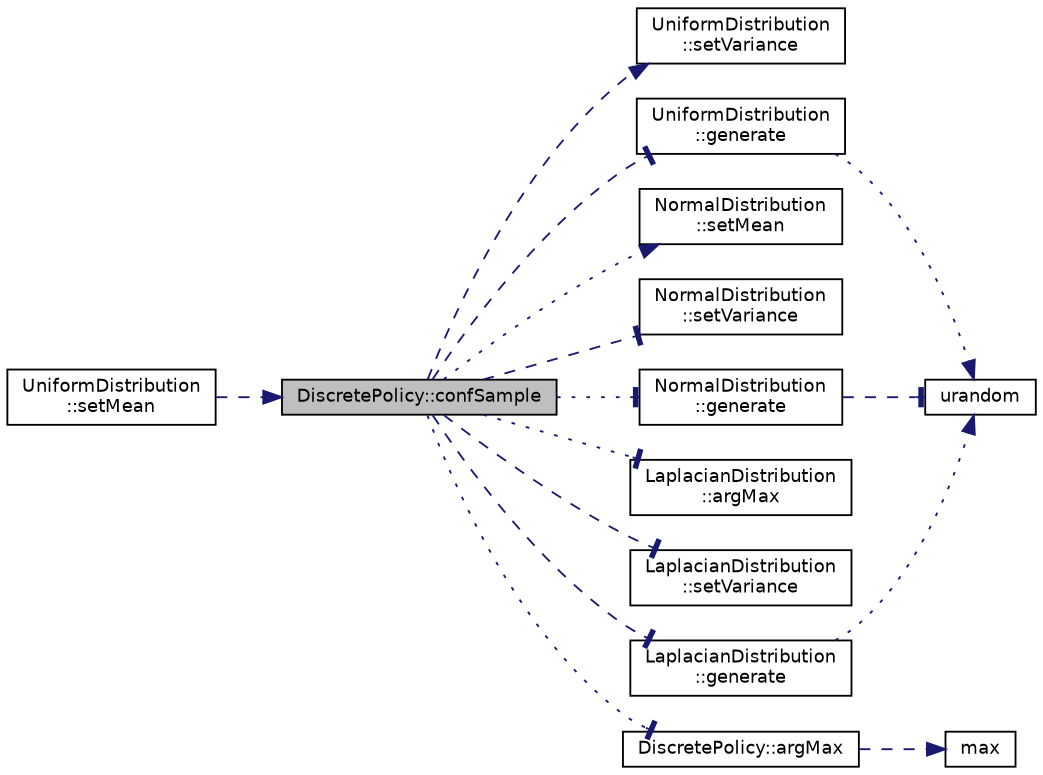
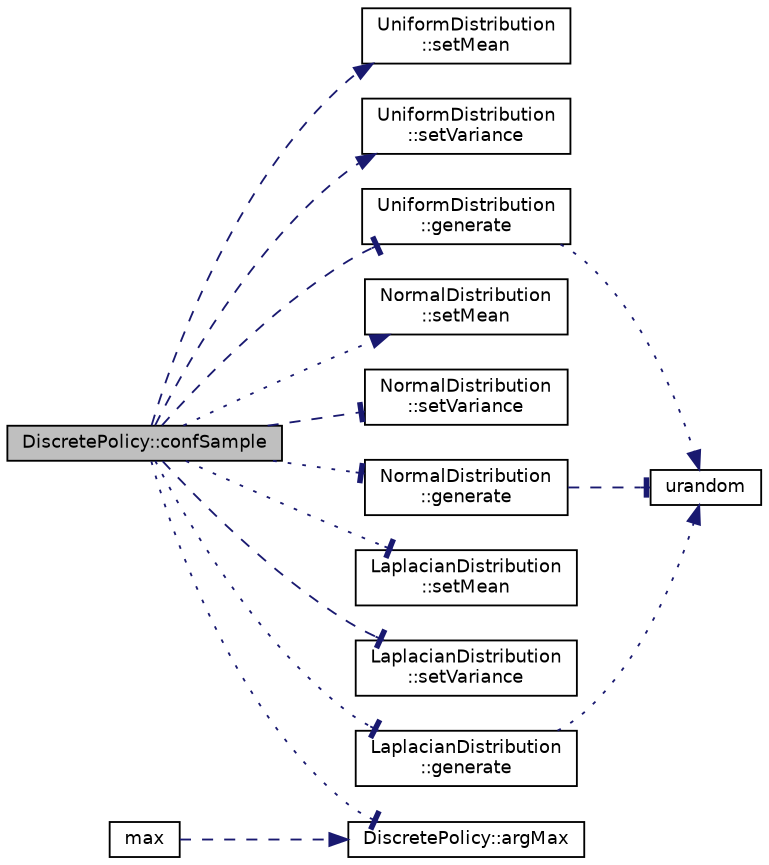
edge "UniformDistribution ::setMean" -> "DiscretePolicy::confSample": reversed
node "LaplacianDistribution ::argMax": label "LaplacianDistribution ::argMax" -> "LaplacianDistribution ::setMean"
edge "DiscretePolicy::confSample" -> "LaplacianDistribution ::generate": style dashed -> dotted
edge "DiscretePolicy::argMax" -> "max": reversed
